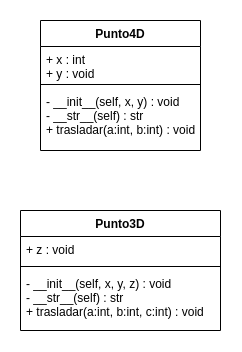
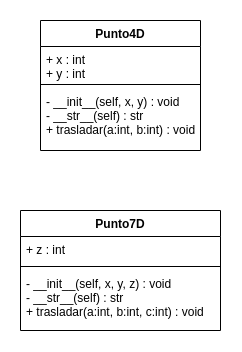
node "+ x : int + y : void": label "+ x : int + y : void" -> "+ x : int + y : int"
node "Punto3D": label "Punto3D" -> "Punto7D"
node "+ z : void": label "+ z : void" -> "+ z : int"
